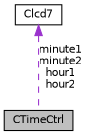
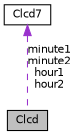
node "CTimeCtrl": label "CTimeCtrl" -> "Clcd"
